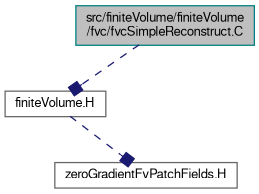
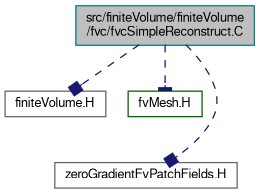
node "fvMesh.H": added
edge "finiteVolume.H" -> "zeroGradientFvPatchFields.H": now "src/finiteVolume/finiteVolume /fvc/fvcSimpleReconstruct.C" -> "zeroGradientFvPatchFields.H"
